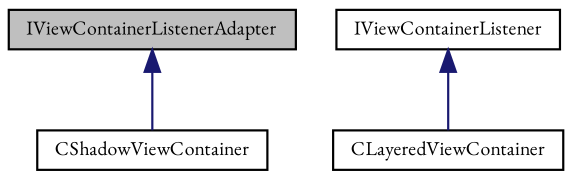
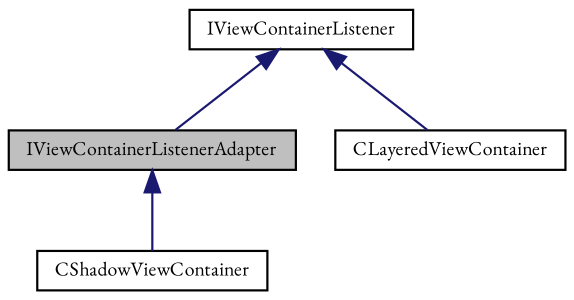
edge "IViewContainerListenerAdapter" -> "IViewContainerListener": added
